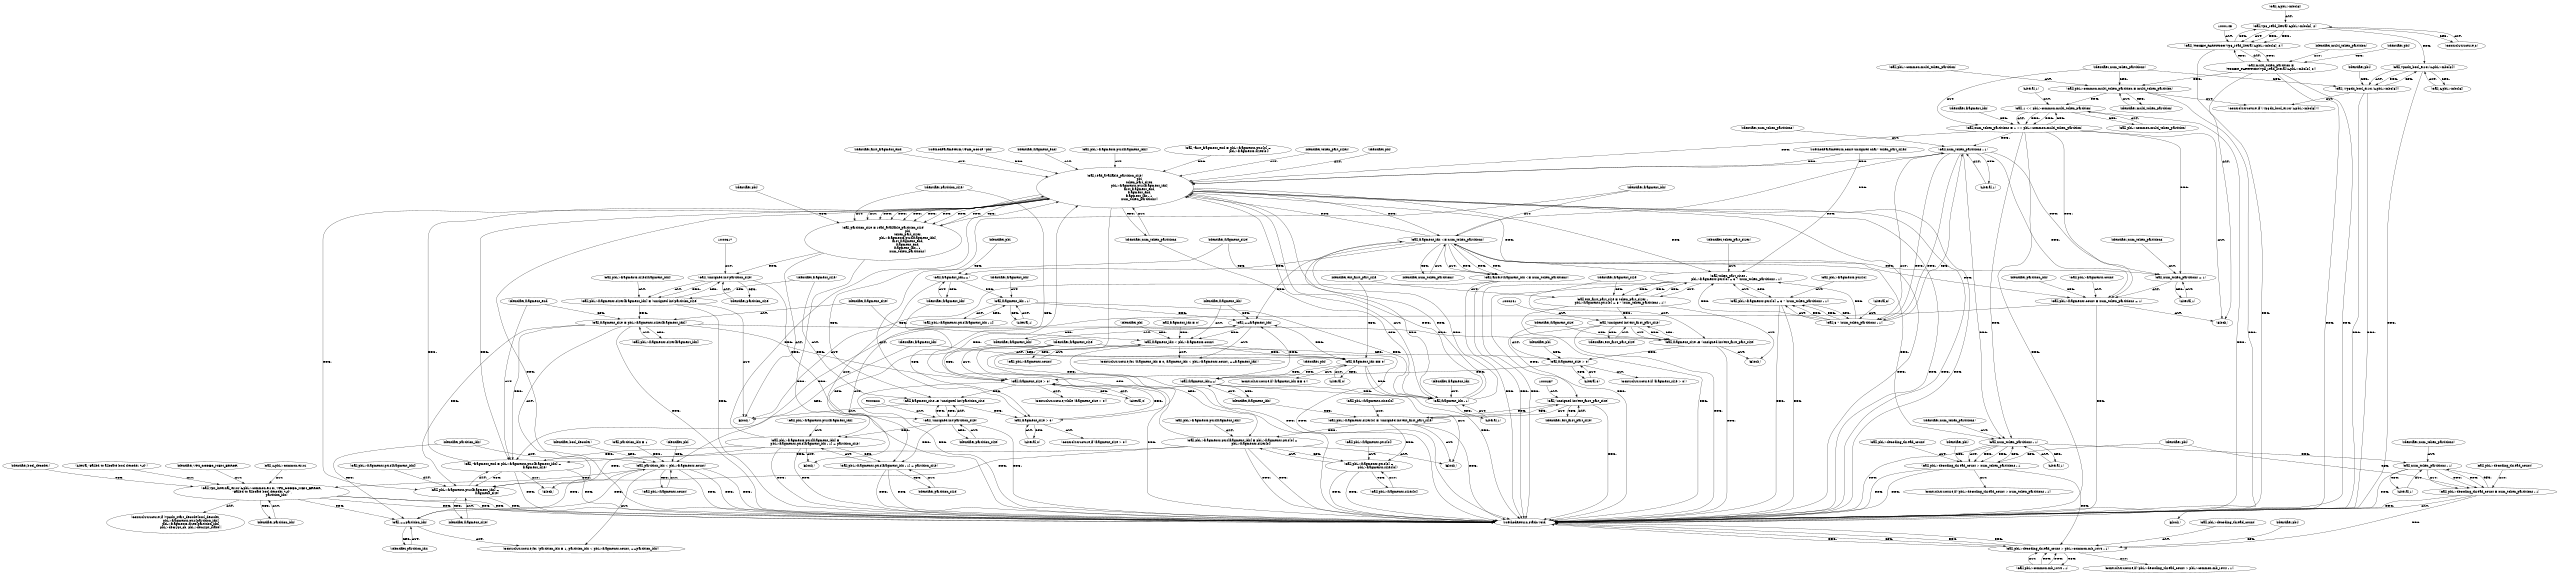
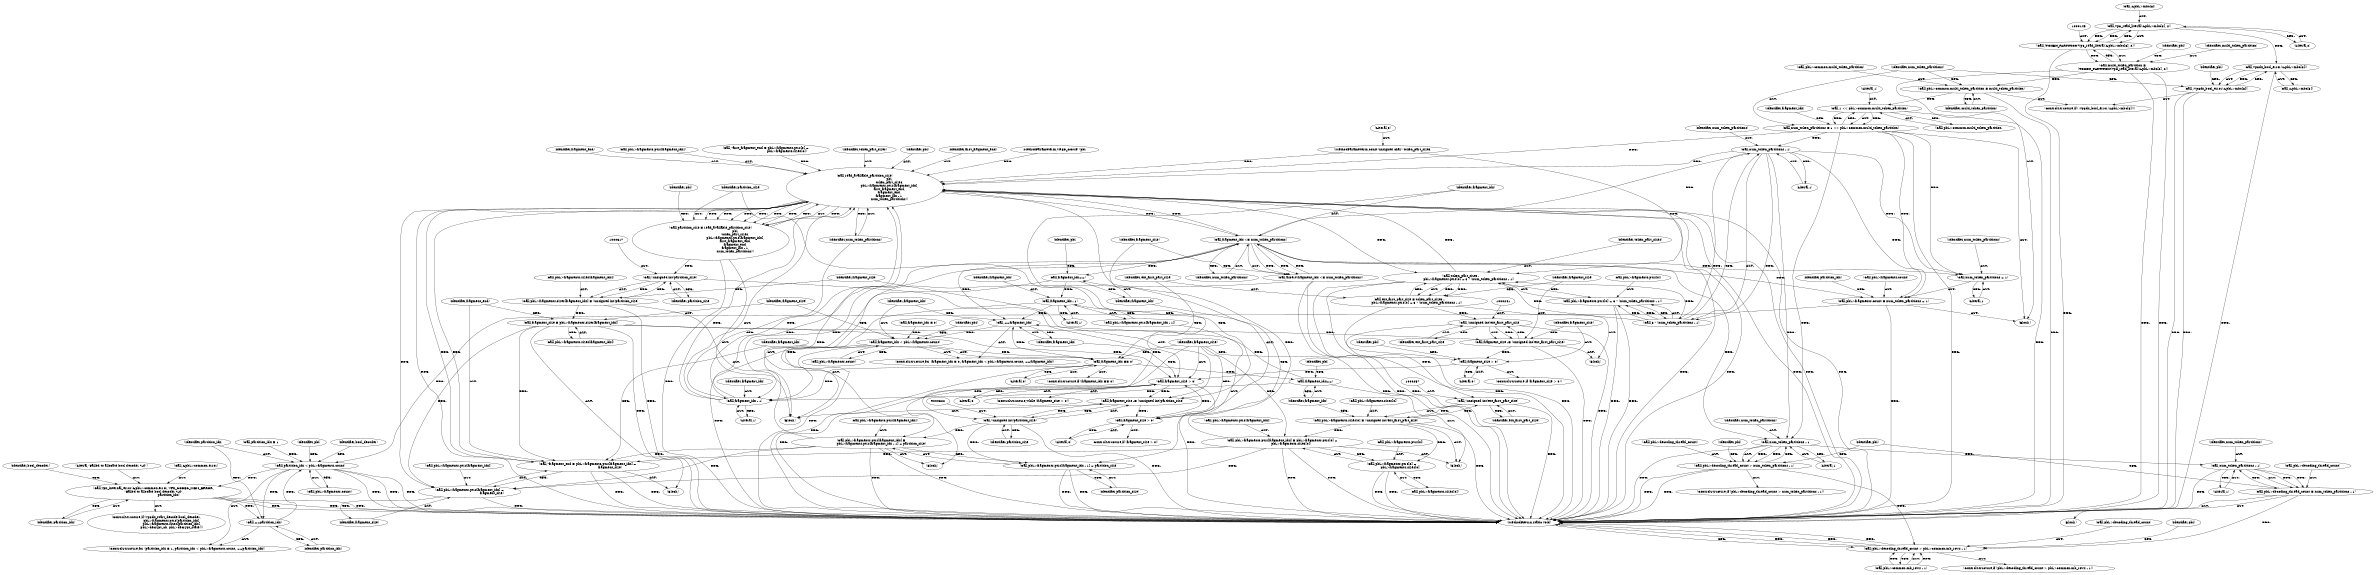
node "(ControlStructure,2)": label "(ControlStructure,2)" -> "(Literal,2)"
edge "(Literal,3)" -> "(Call,3 * (num_token_partitions - 1))": now "(Literal,3)" -> "(MethodParameterIn,const unsigned char* token_part_sizes)"
node "(Identifier,VPX_CODEC_MEM_ERROR)": removed
edge "(Call,pbi->decoding_thread_count = num_token_partitions - 1)" -> "(MethodReturn,static void)": label "DDG: " -> "AST: "
